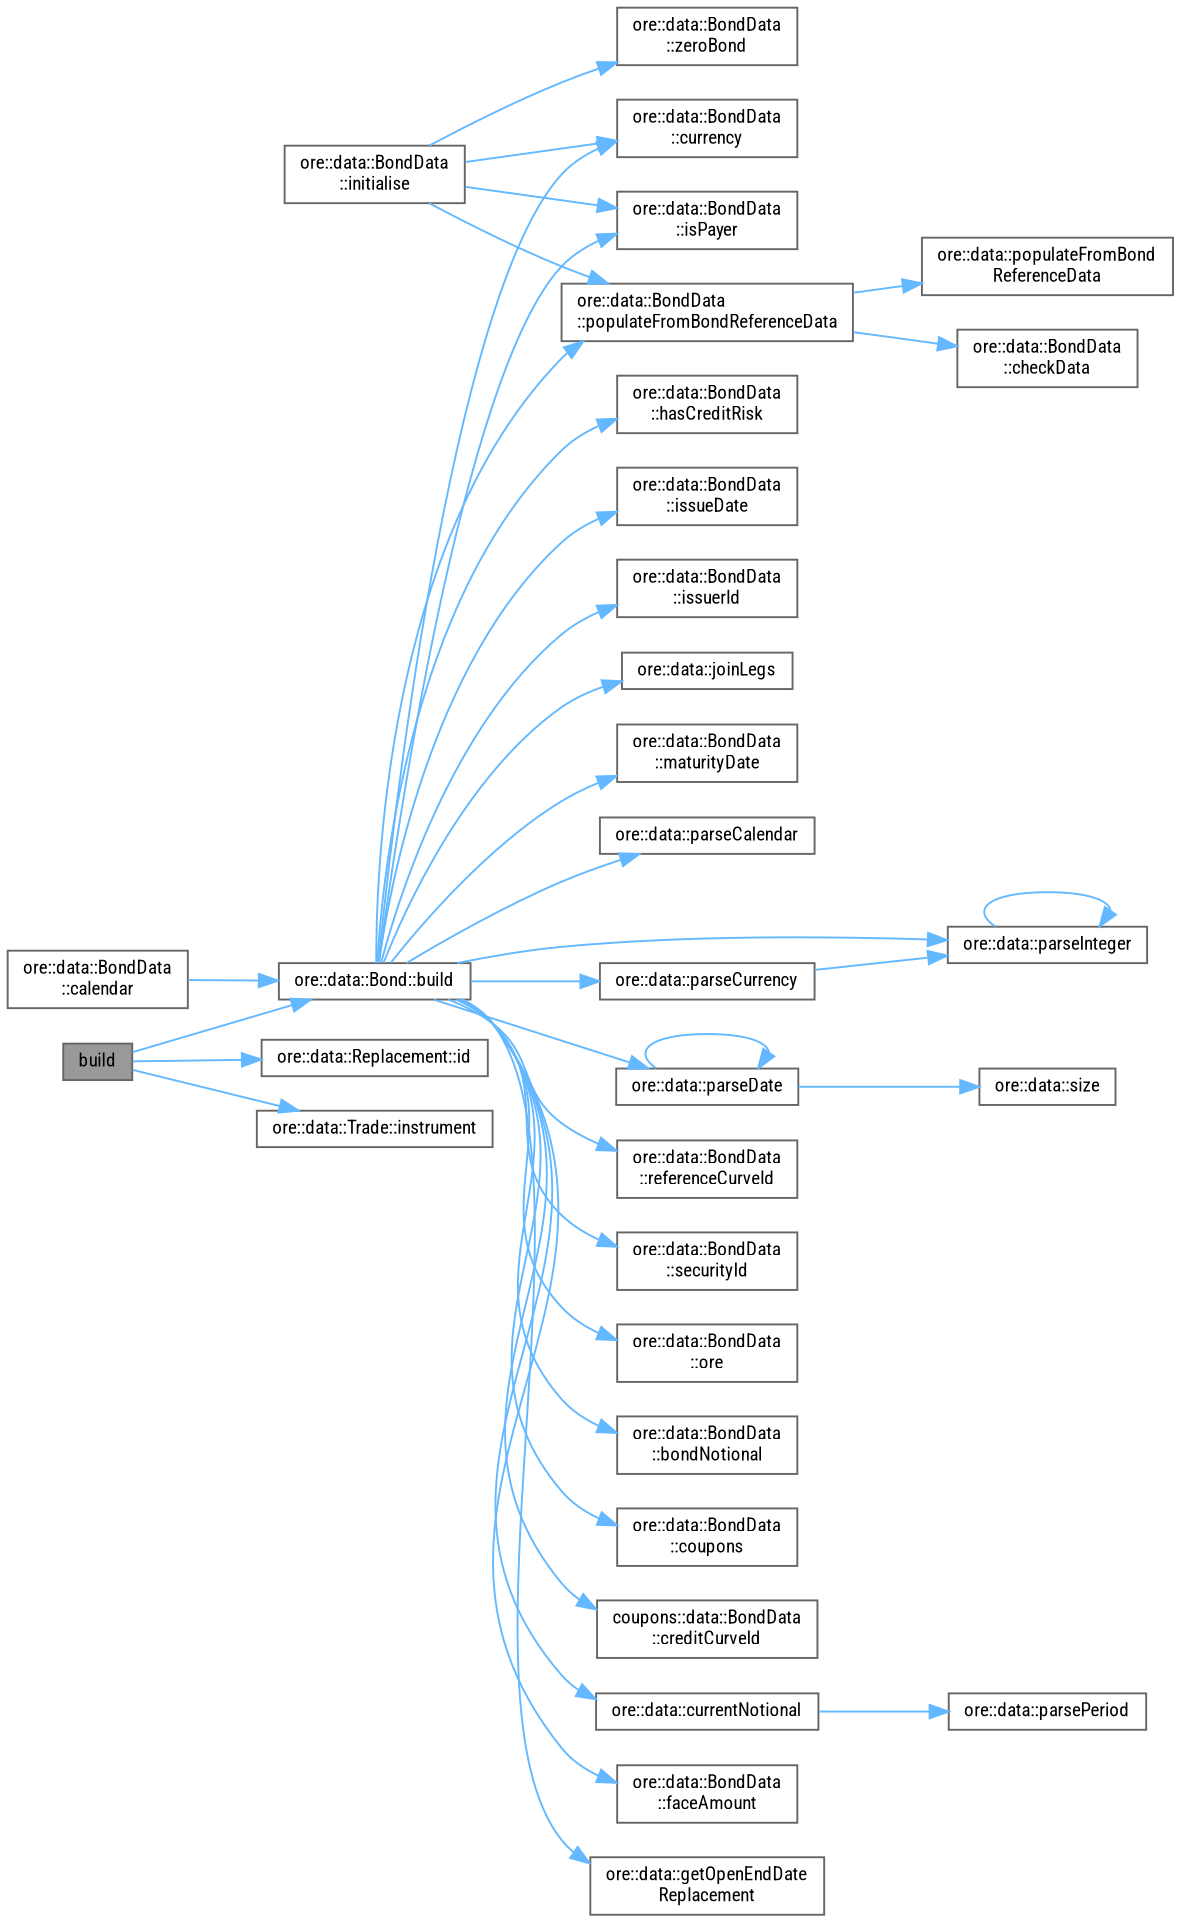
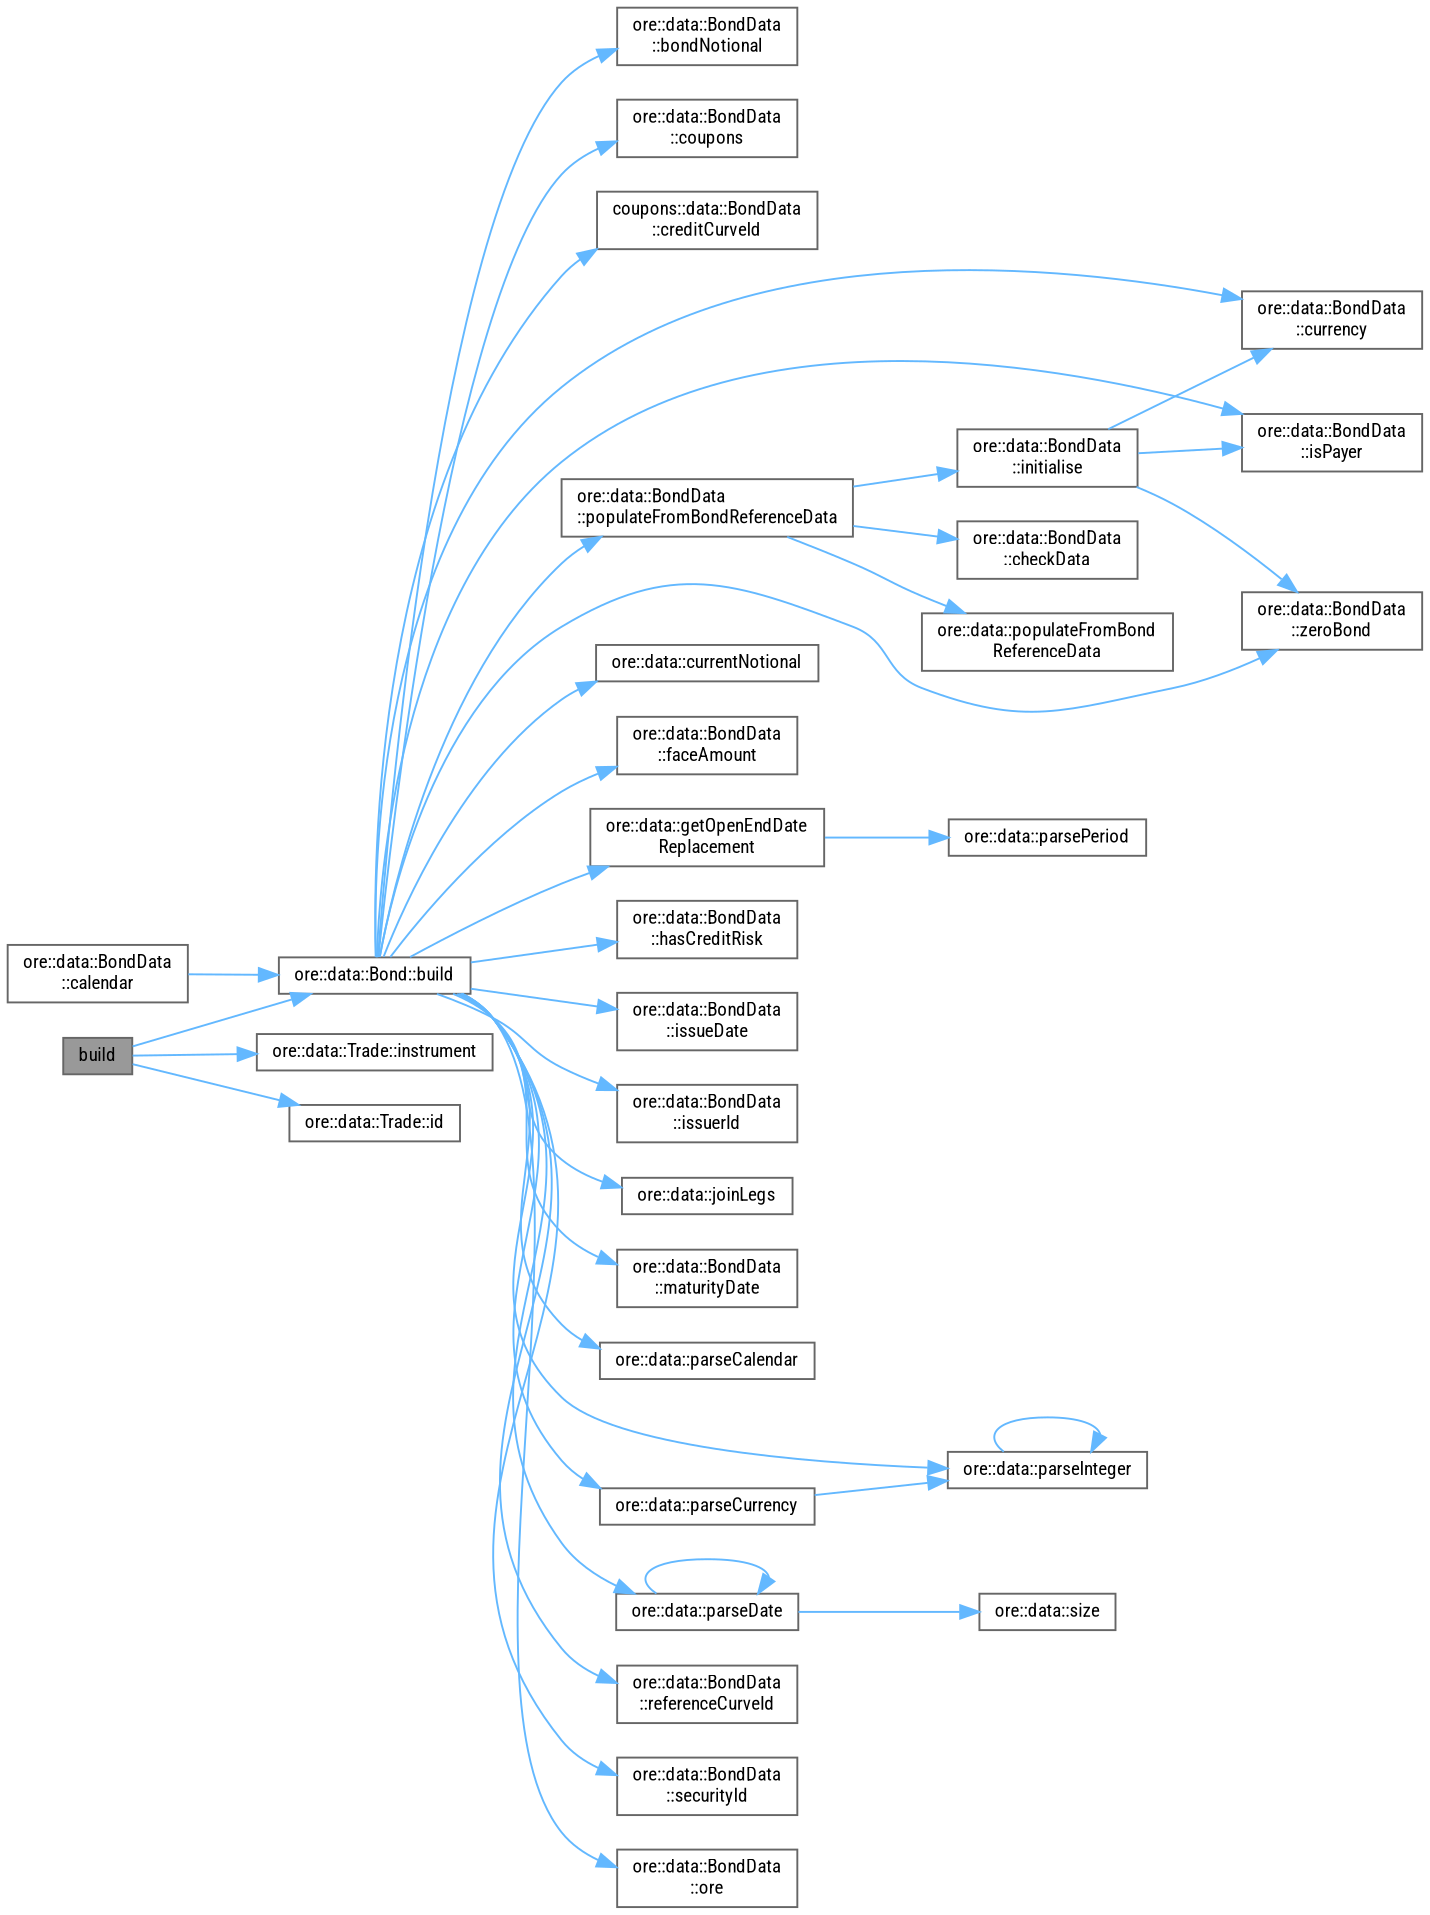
edge "ore::data::BondData ::initialise" -> "ore::data::BondData ::populateFromBondReferenceData": reversed
edge "ore::data::Bond::build" -> "ore::data::BondData ::zeroBond": added
node "ore::data::Replacement::id": label "ore::data::Replacement::id" -> "ore::data::Trade::id"
edge "ore::data::currentNotional" -> "ore::data::parsePeriod": now "ore::data::getOpenEndDate Replacement" -> "ore::data::parsePeriod"
